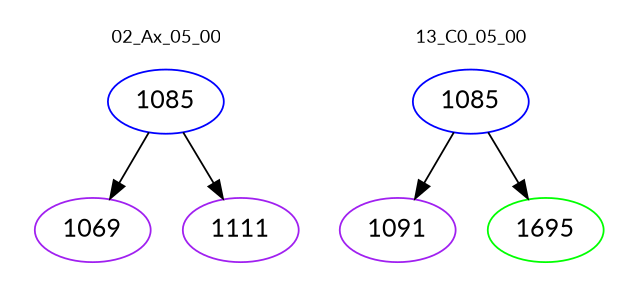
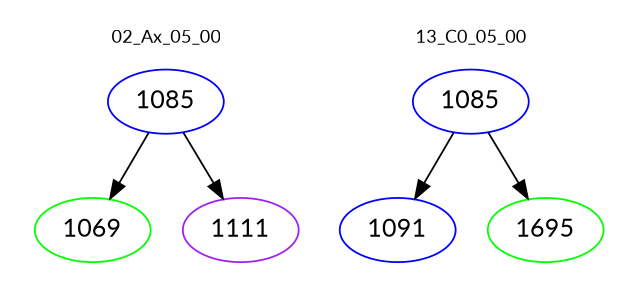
node "1069": color purple -> green
node "1091": color purple -> blue
